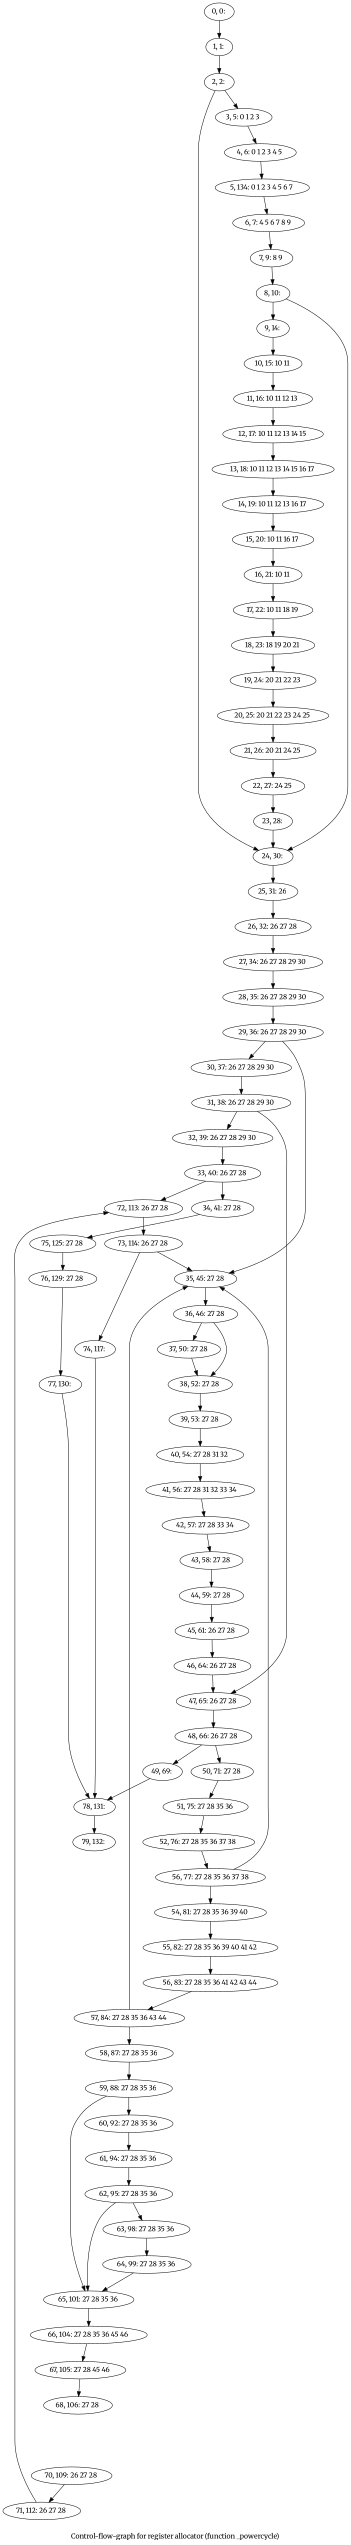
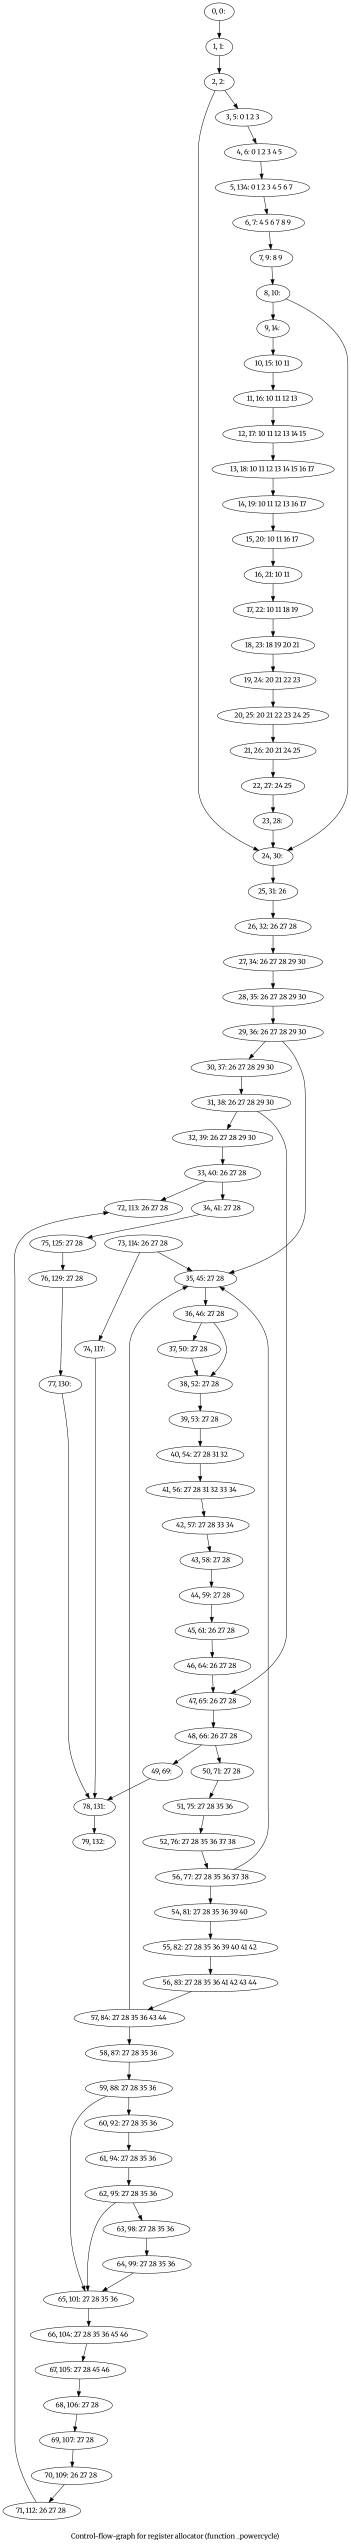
edge "72, 113: 26 27 28" -> "73, 114: 26 27 28": removed
node "69, 107: 27 28": added
